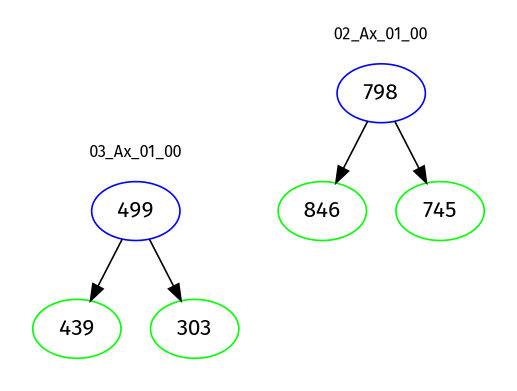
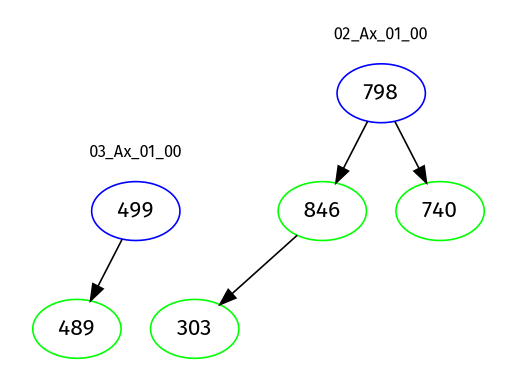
node "745": label "745" -> "740"
edge "499" -> "303": now "846" -> "303"
node "439": label "439" -> "489"
